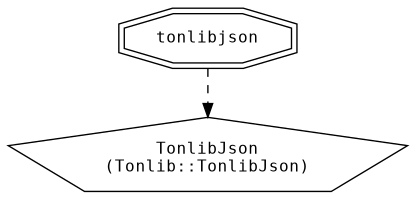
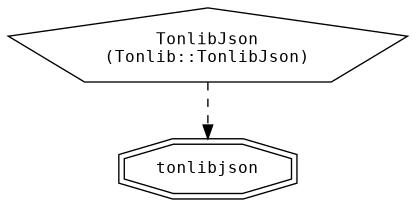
edge "tonlibjson" -> "TonlibJson (Tonlib::TonlibJson)": reversed
